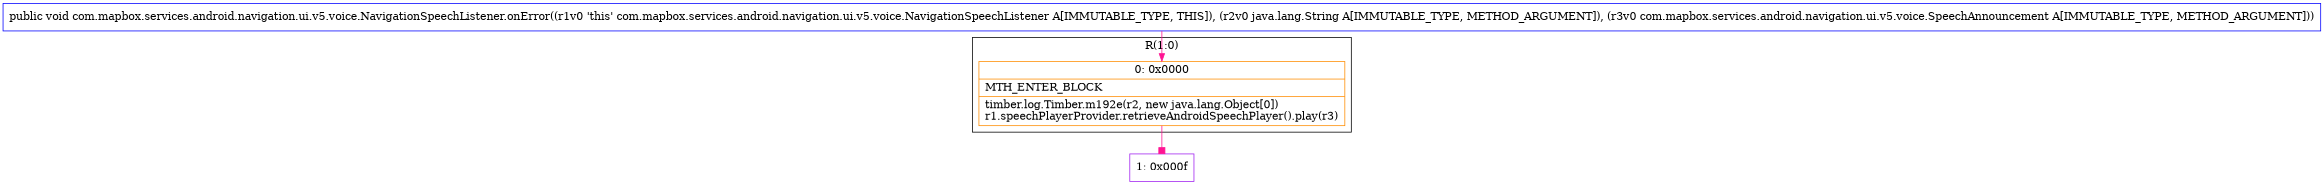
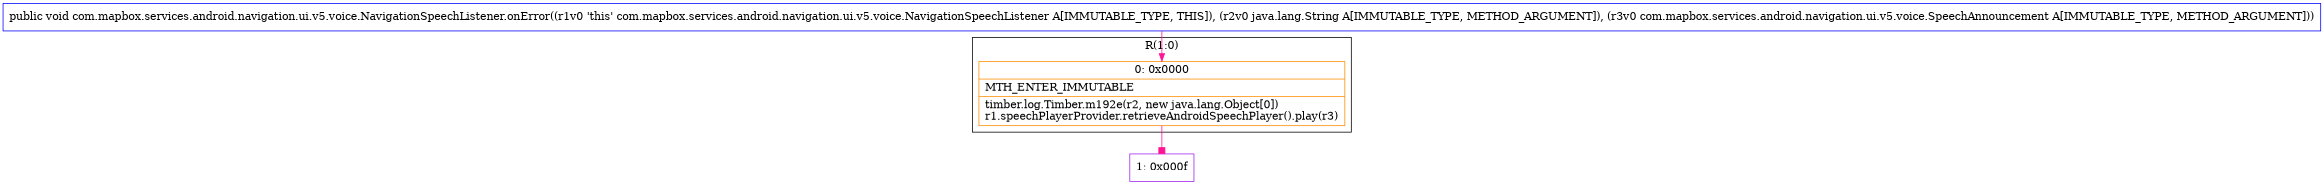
node "0: 0x0000": text "MTH_ENTER_BLOCK" -> "MTH_ENTER_IMMUTABLE"
